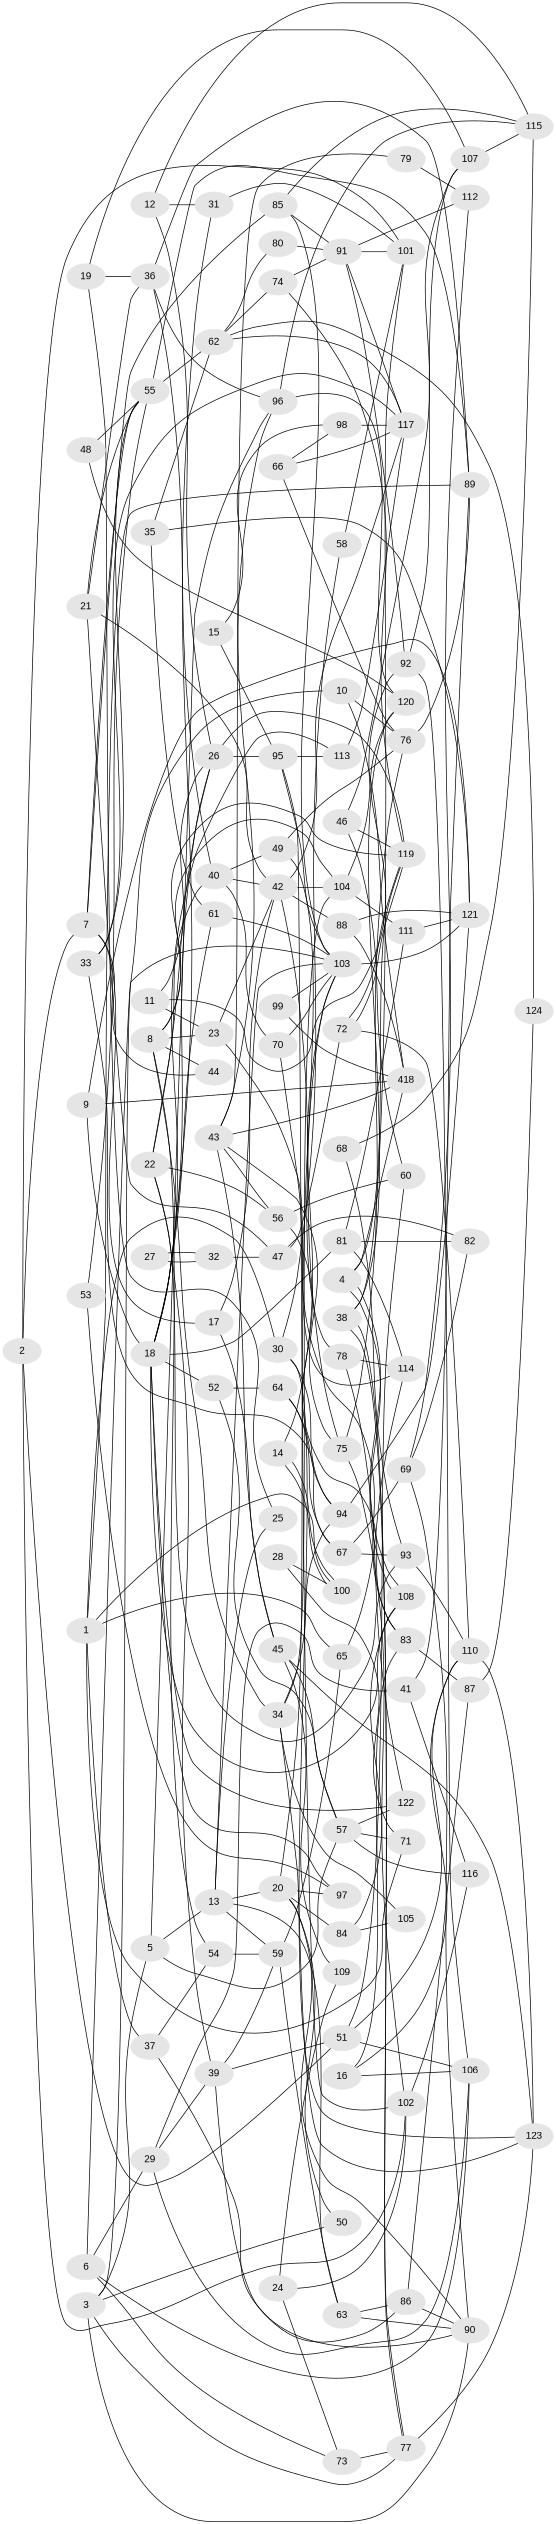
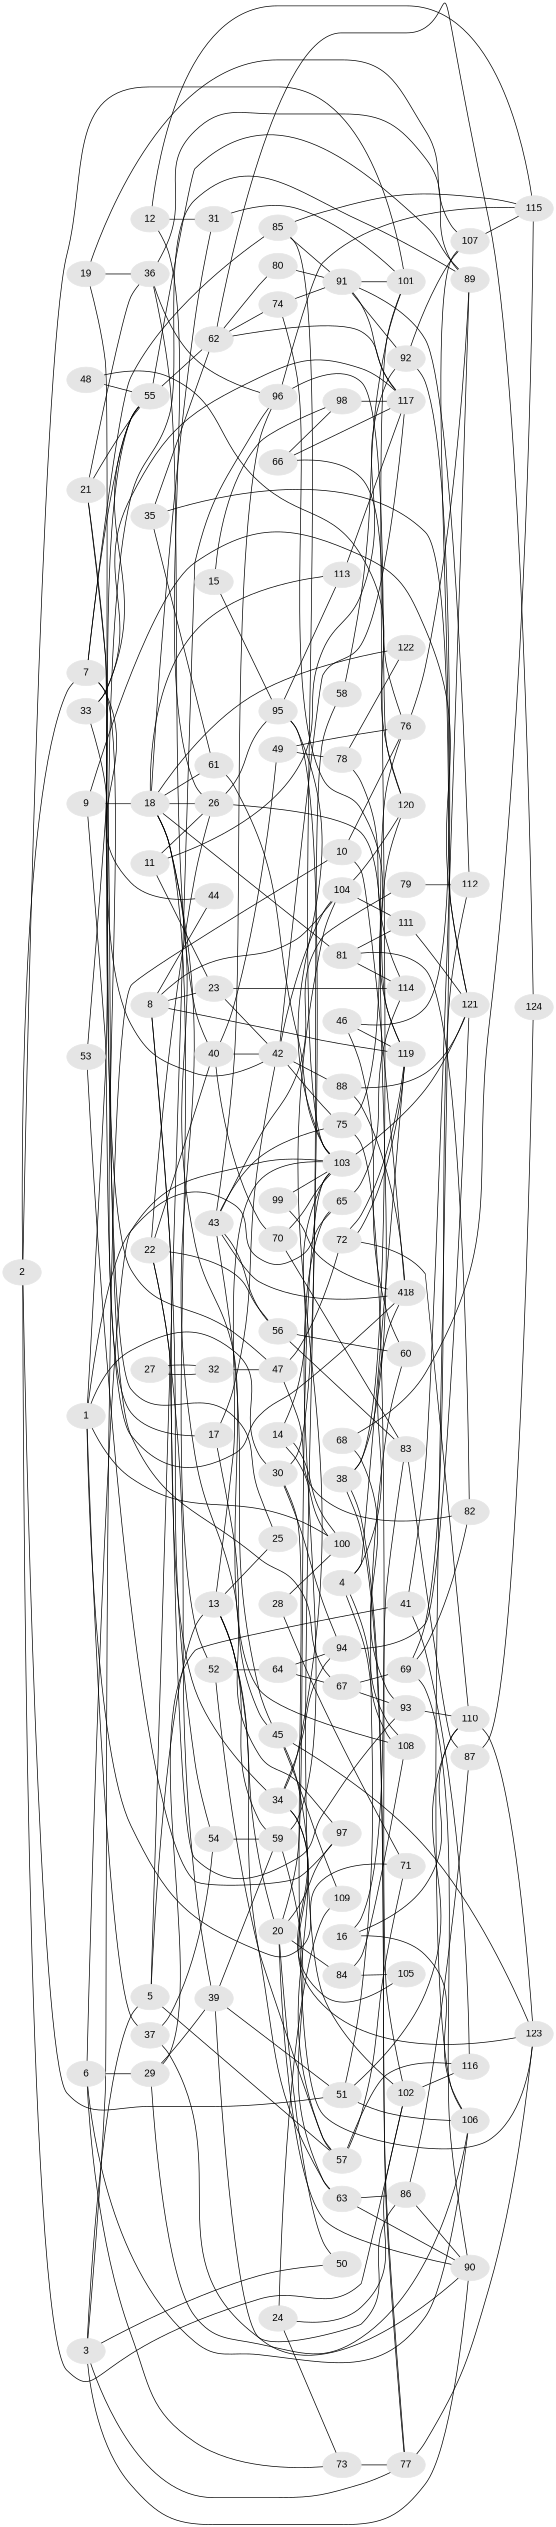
edge "122" -- "57": removed
